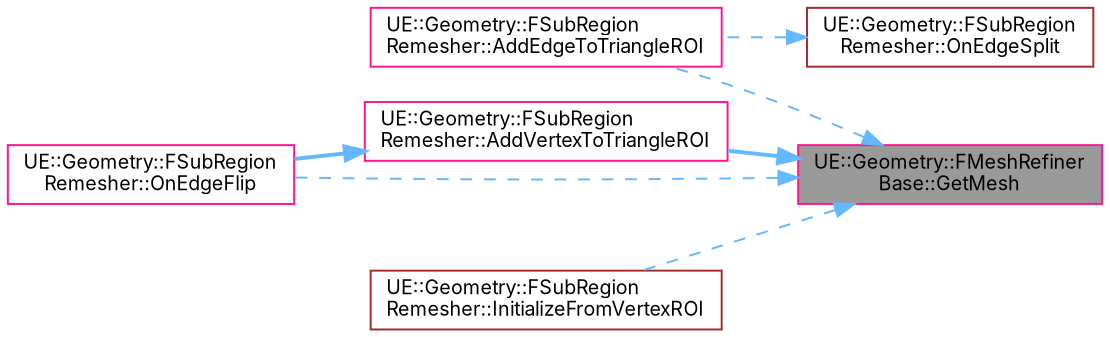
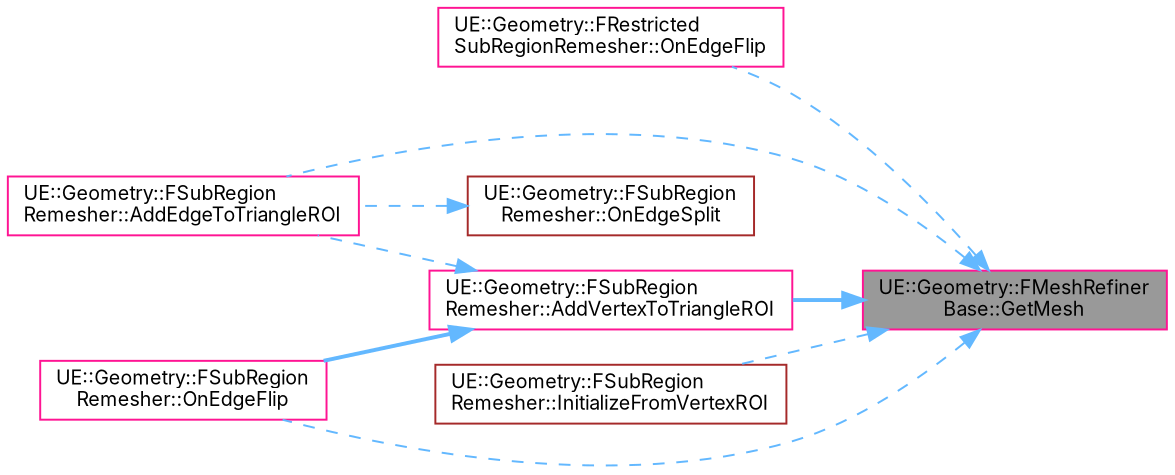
node "UE::Geometry::FRestricted SubRegionRemesher::OnEdgeFlip": added
edge "UE::Geometry::FSubRegion Remesher::AddEdgeToTriangleROI" -> "UE::Geometry::FSubRegion Remesher::AddVertexToTriangleROI": added
